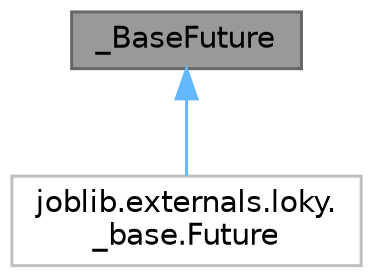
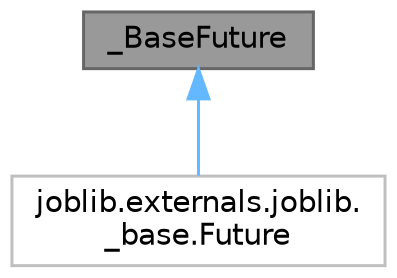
node "joblib.externals.loky. _base.Future": label "joblib.externals.loky. _base.Future" -> "joblib.externals.joblib. _base.Future"
